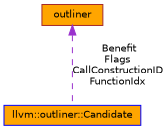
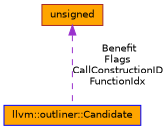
node "outliner": label "outliner" -> "unsigned"
